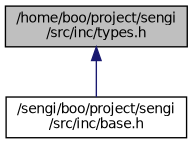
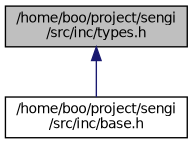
node "/sengi/boo/project/sengi /src/inc/base.h": label "/sengi/boo/project/sengi /src/inc/base.h" -> "/home/boo/project/sengi /src/inc/base.h"
